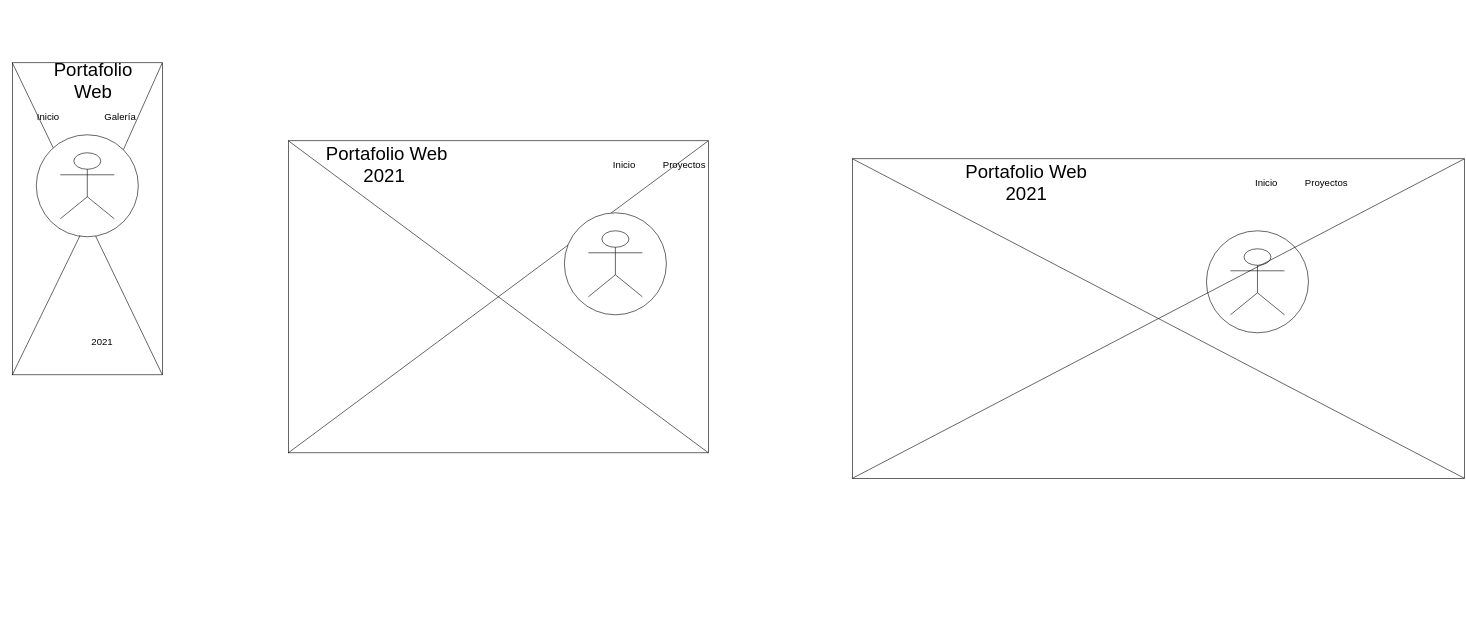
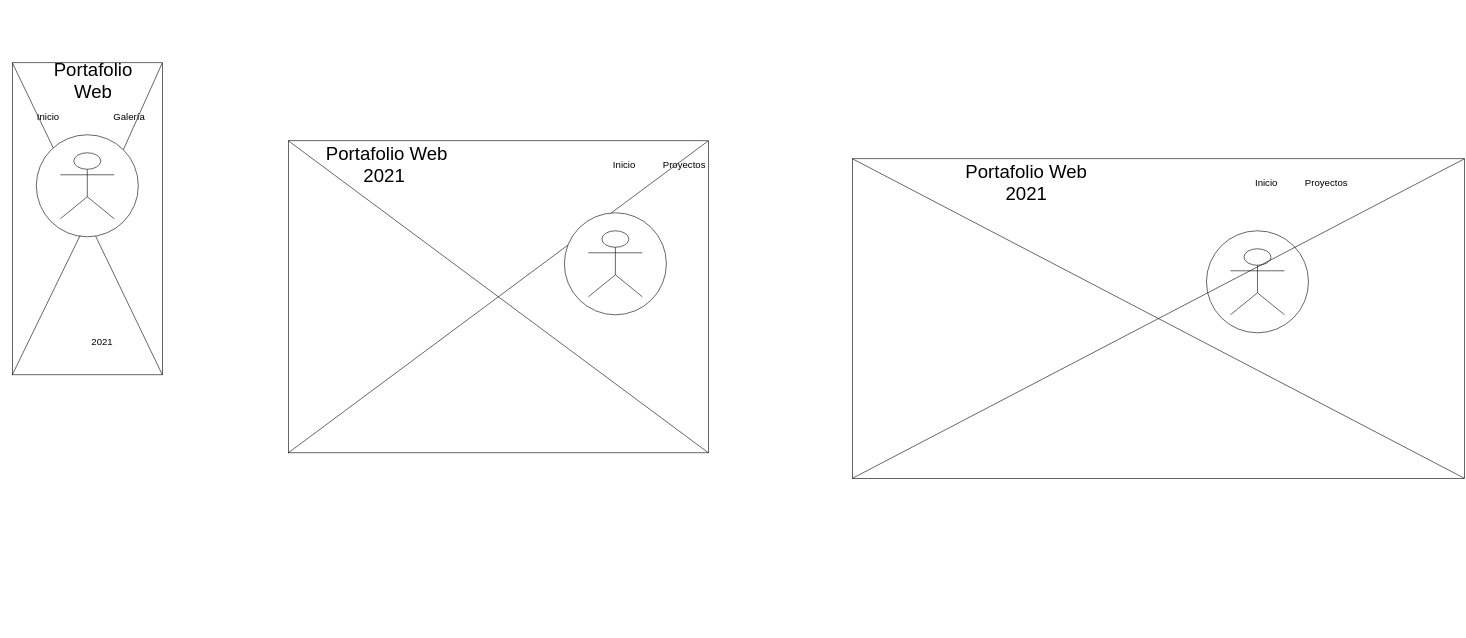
node "Galería": moved (120, 117) -> (129, 117)
